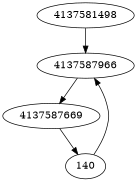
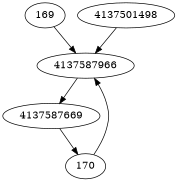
node "169": added
node "4137581498": label "4137581498" -> "4137501498"
node "140": label "140" -> "170"
